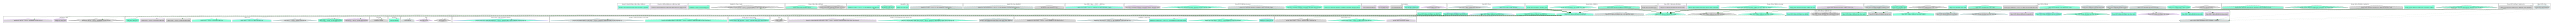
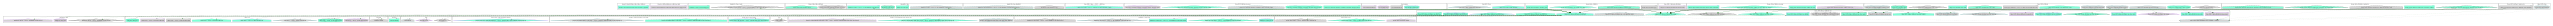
node "Foo::Domain::start_date": removed
